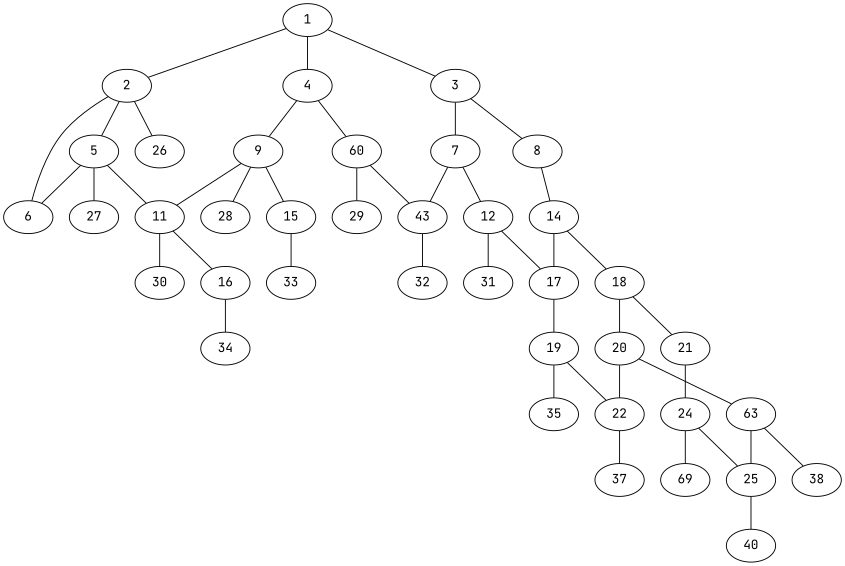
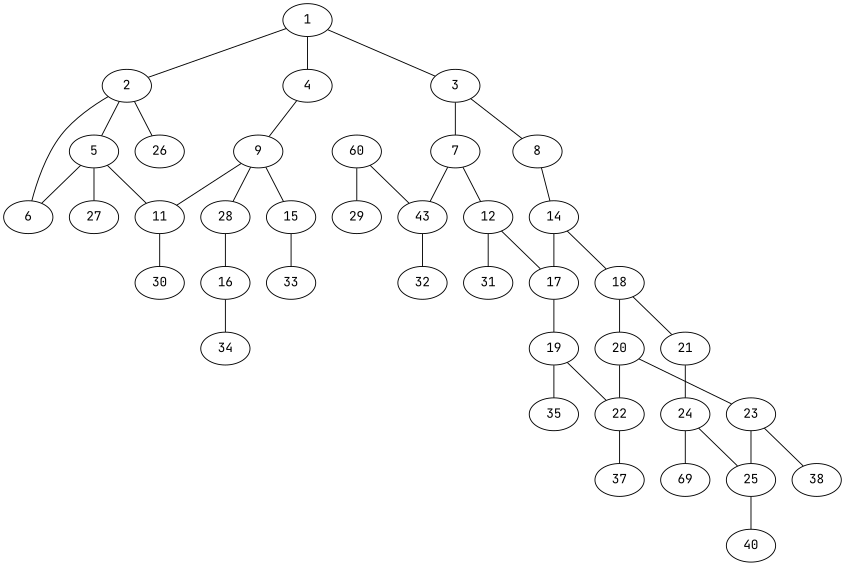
edge "4" -- "60": removed
edge "11" -- "16": now "28" -- "16"
node "63": label "63" -> "23"
